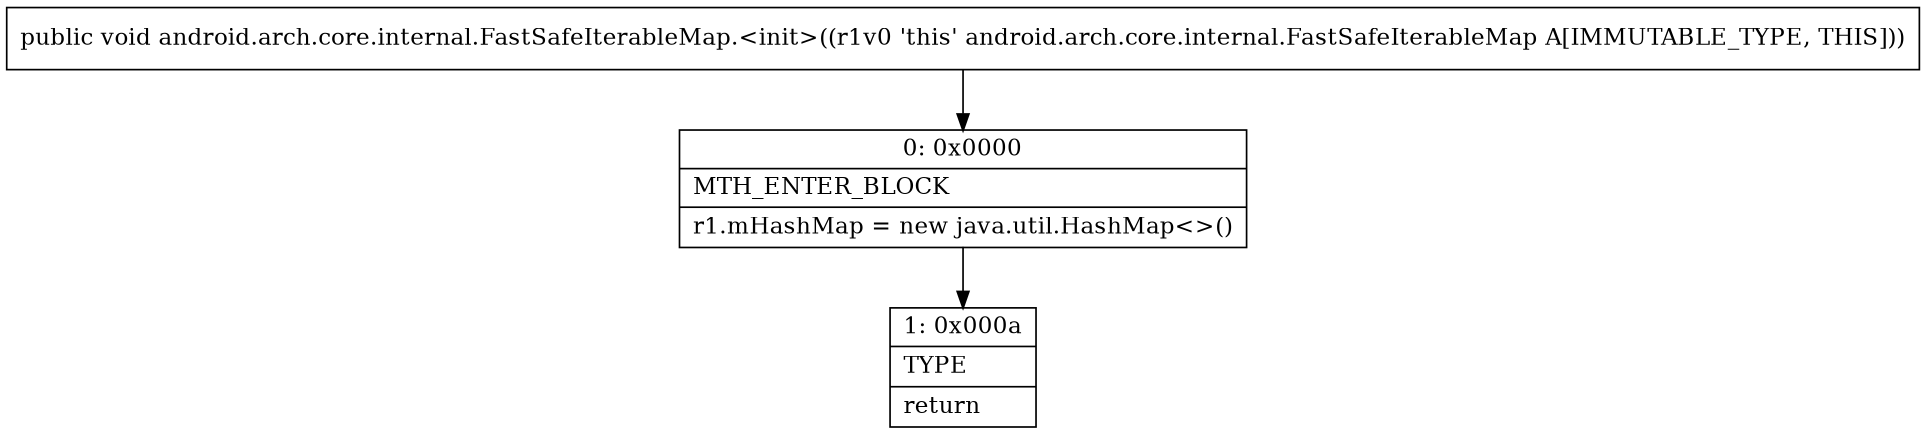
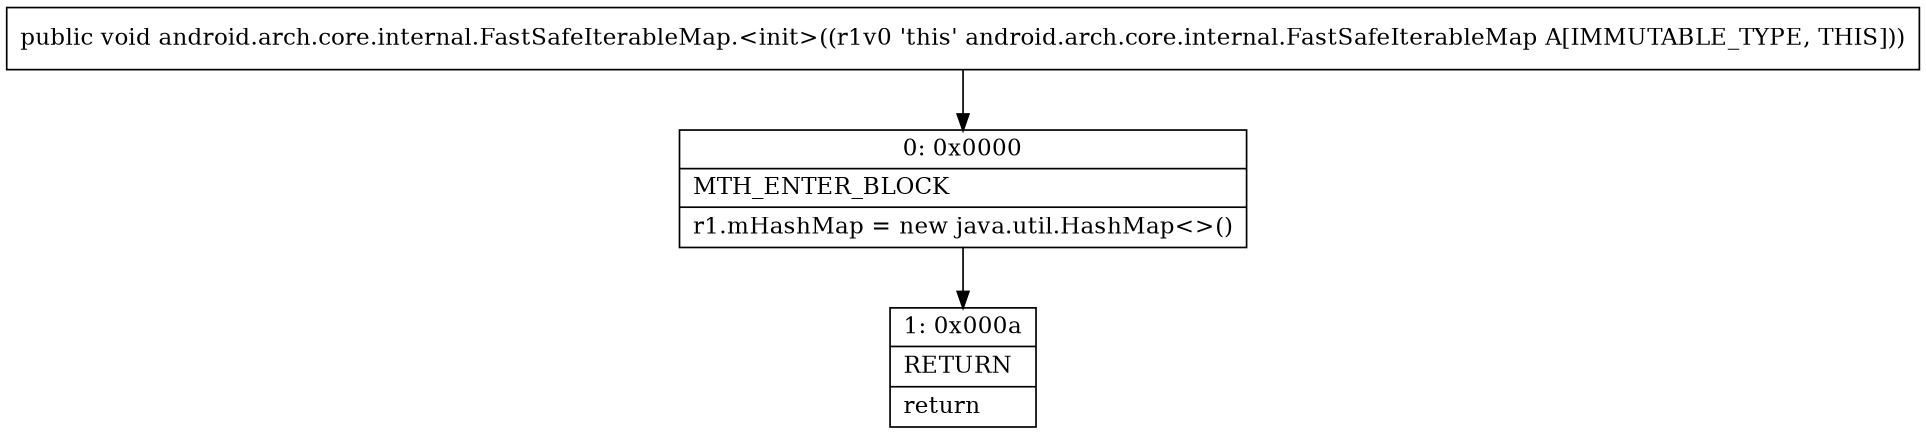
node "1: 0x000a": text "TYPE" -> "RETURN"
